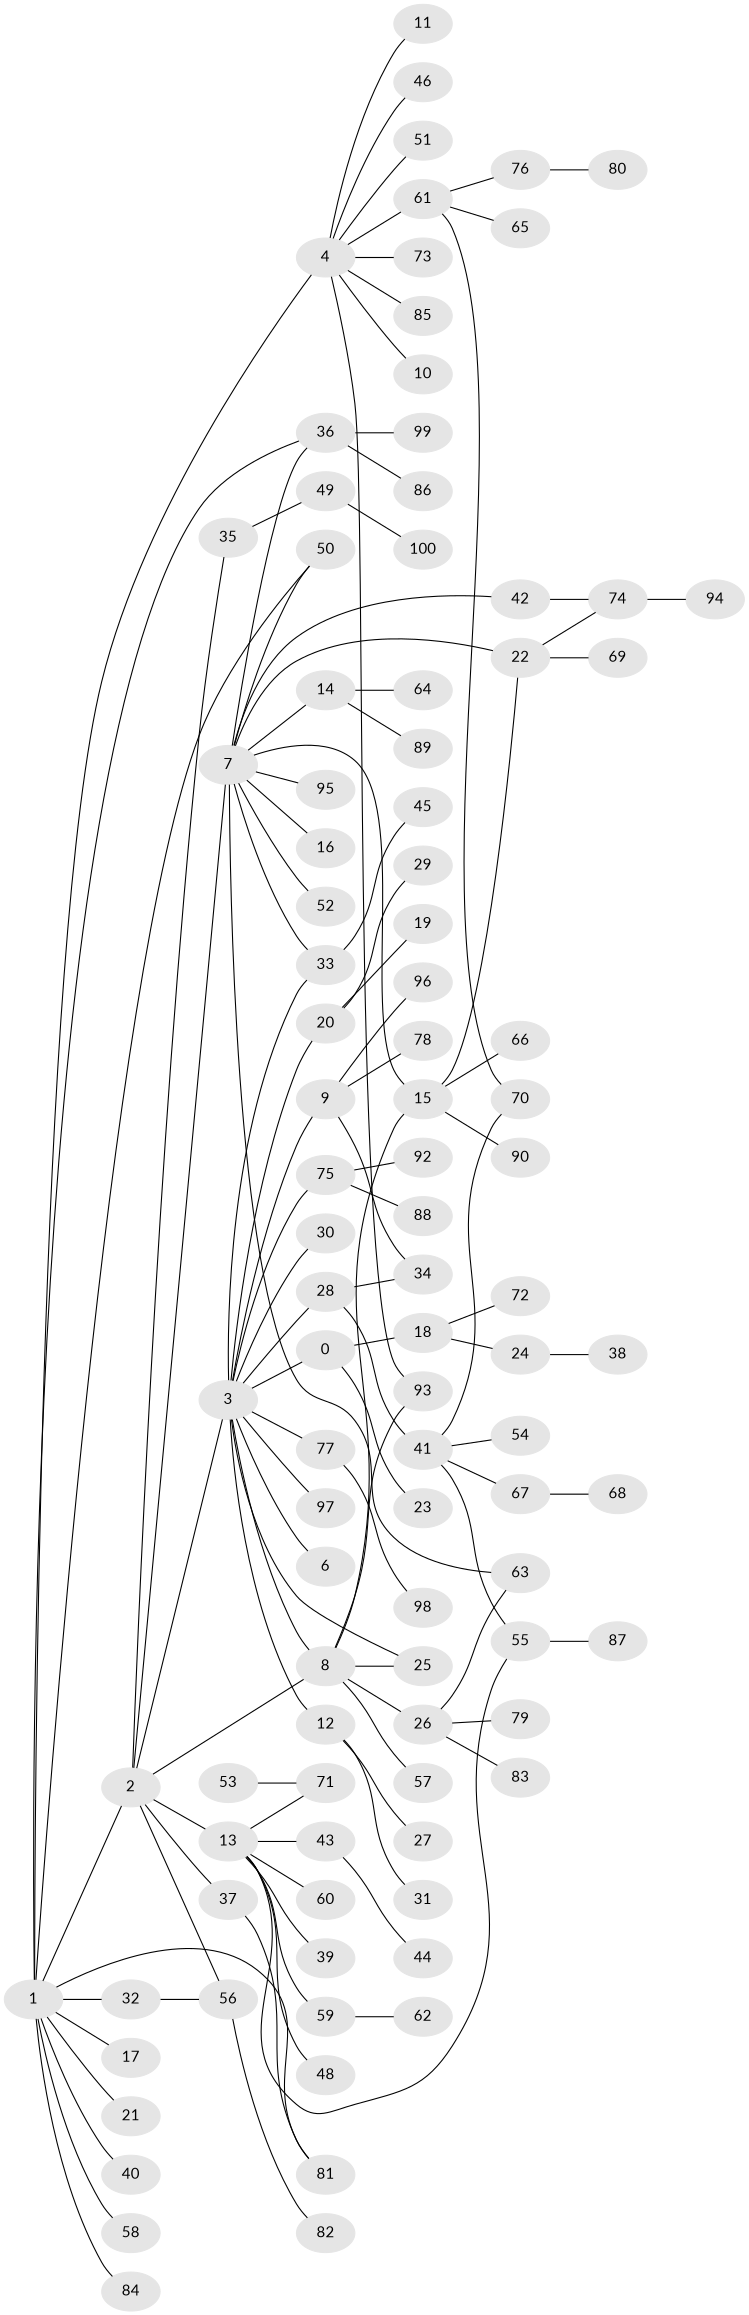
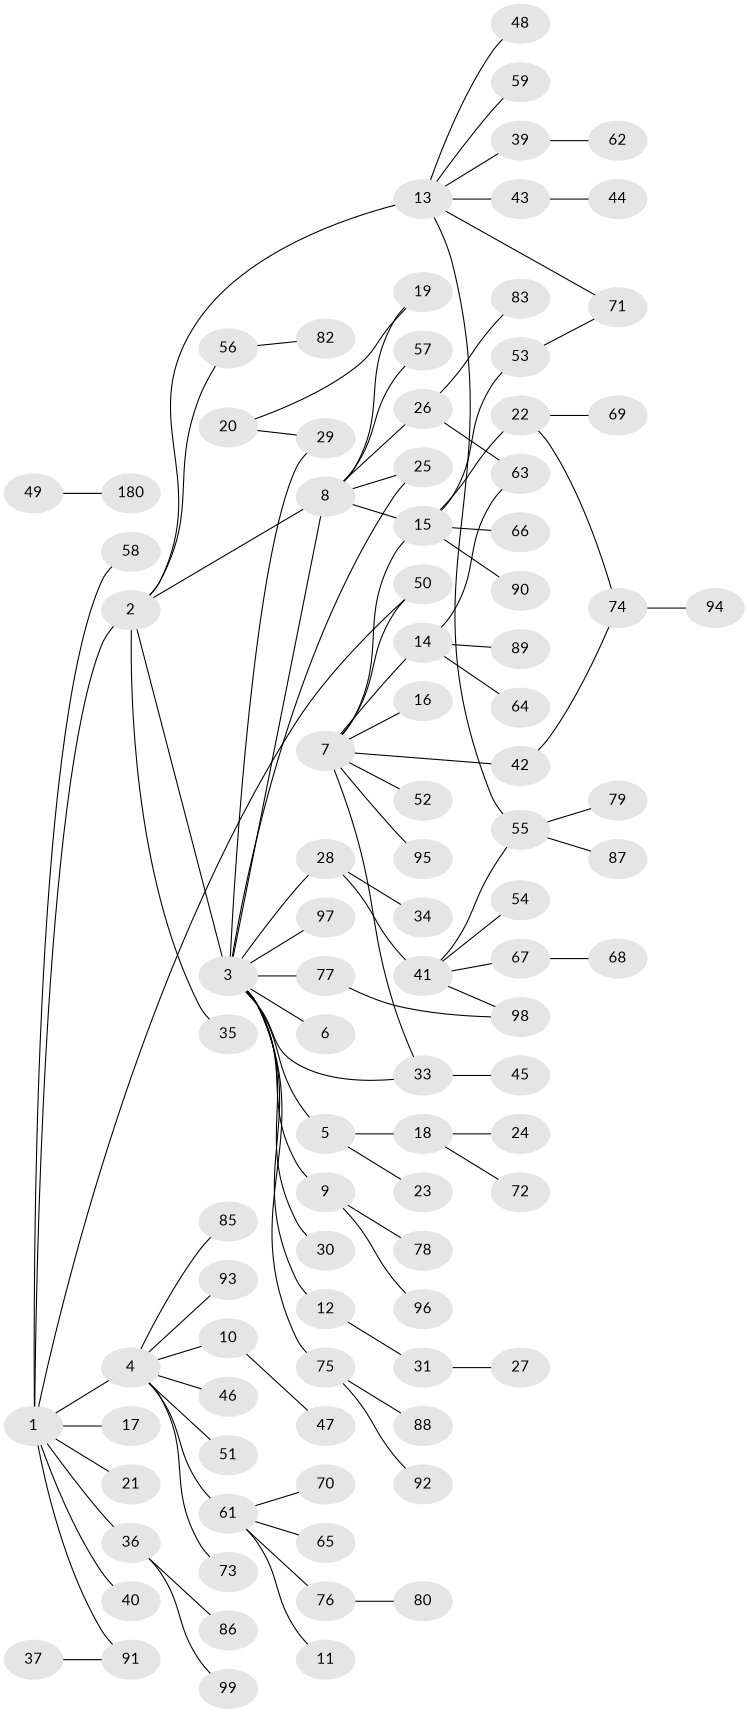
edge "11" -- "4": now "11" -- "61"
edge "53" -- "15": added
edge "49" -- "35": removed
node "100": label "100" -> "180"
edge "36" -- "7": removed
edge "22" -- "7": removed
edge "9" -- "34": removed
edge "7" -- "63": now "14" -- "63"
edge "20" -- "3": now "29" -- "3"
edge "70" -- "41": now "98" -- "41"
edge "7" -- "2": removed
node "0": label "0" -> "5"
node "38": removed
node "47": added
edge "93" -- "8": now "19" -- "8"
edge "79" -- "26": now "79" -- "55"
edge "12" -- "27": now "31" -- "27"
edge "2" -- "37": removed
node "60": removed
node "32": removed
edge "59" -- "62": now "39" -- "62"
node "81": label "81" -> "91"
node "84": removed
